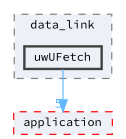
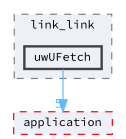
cluster "data_link": label "data_link" -> "link_link"
